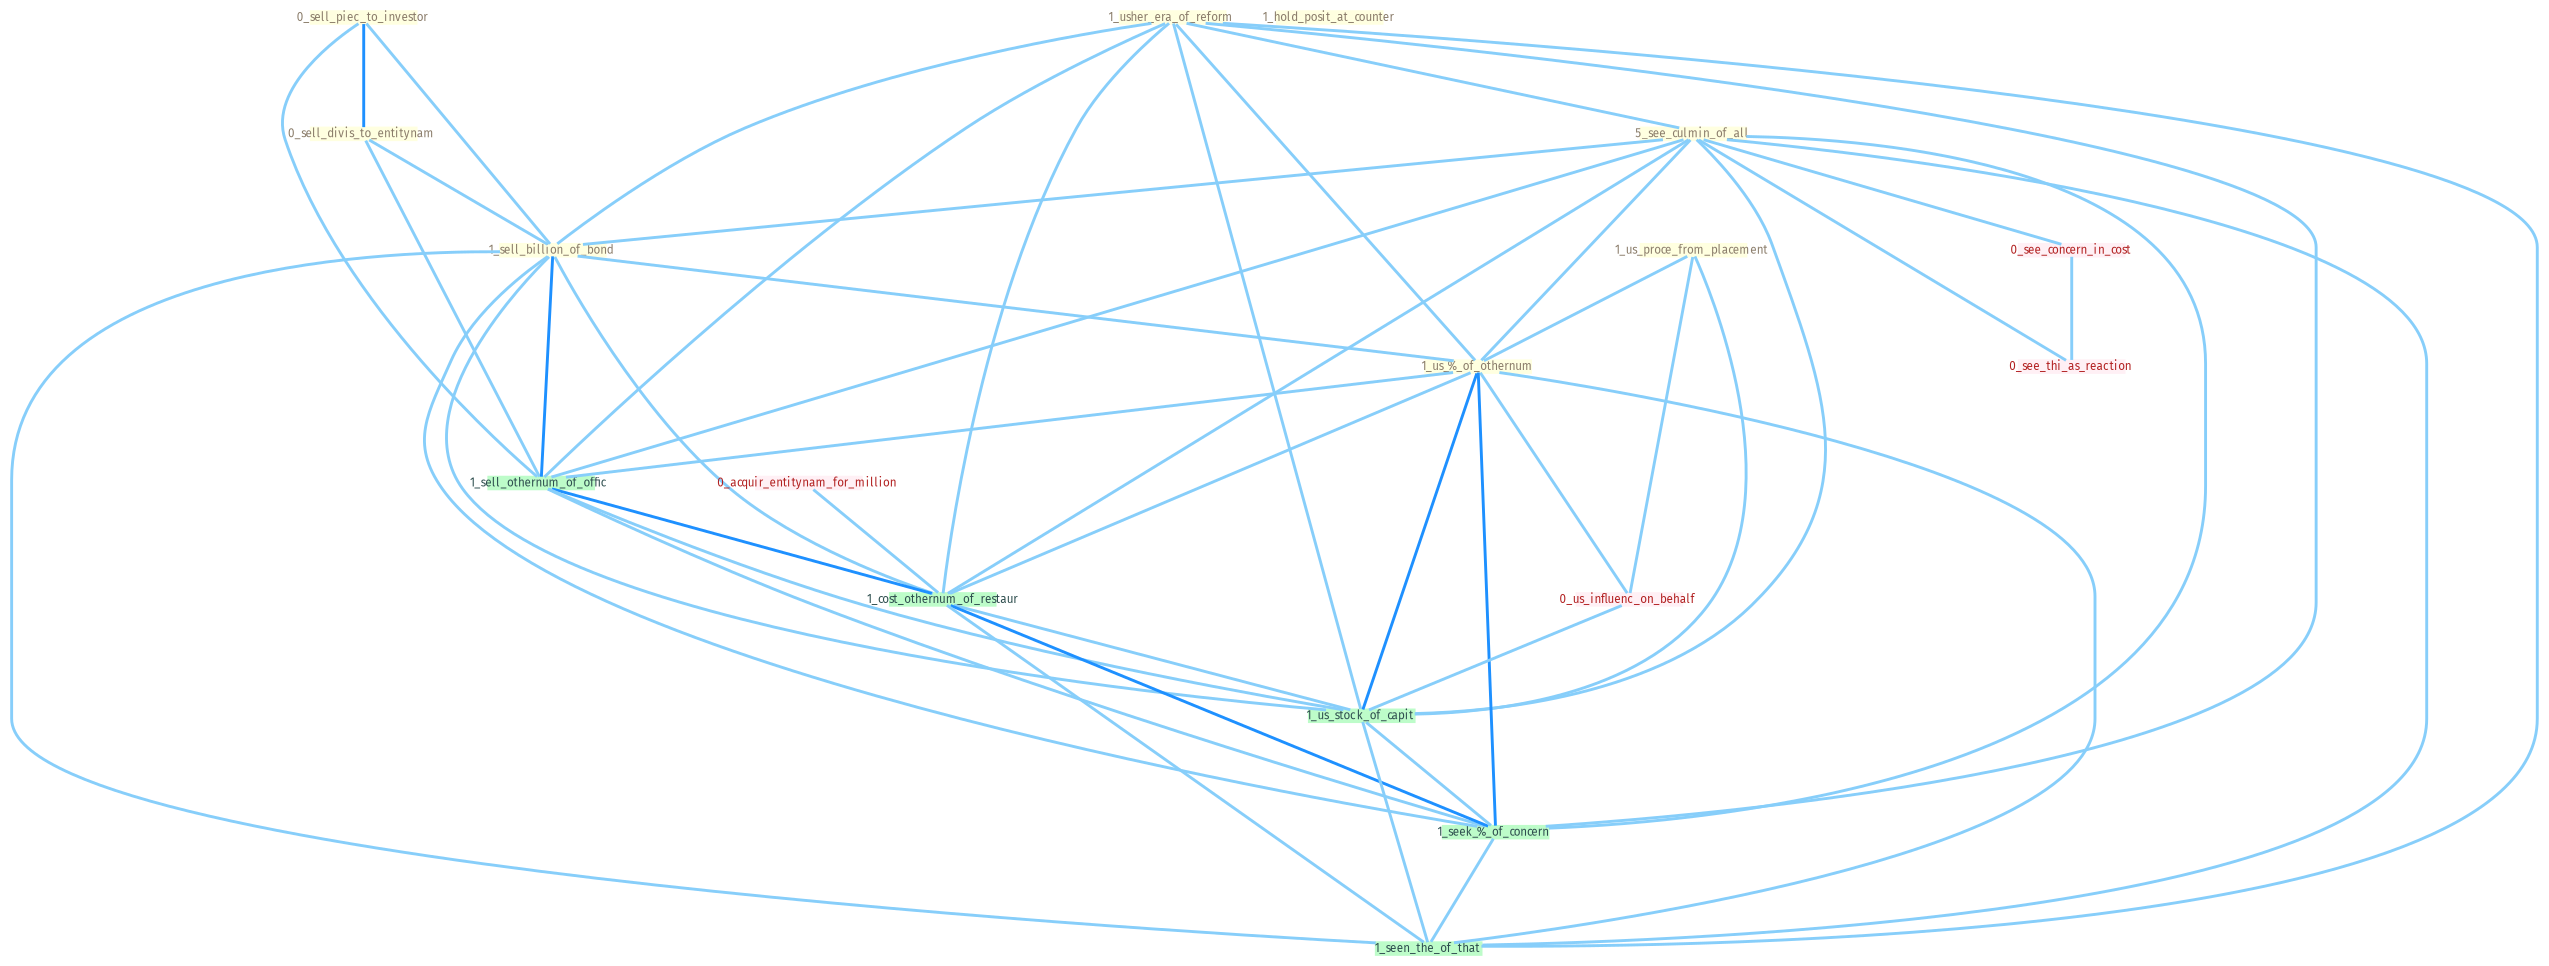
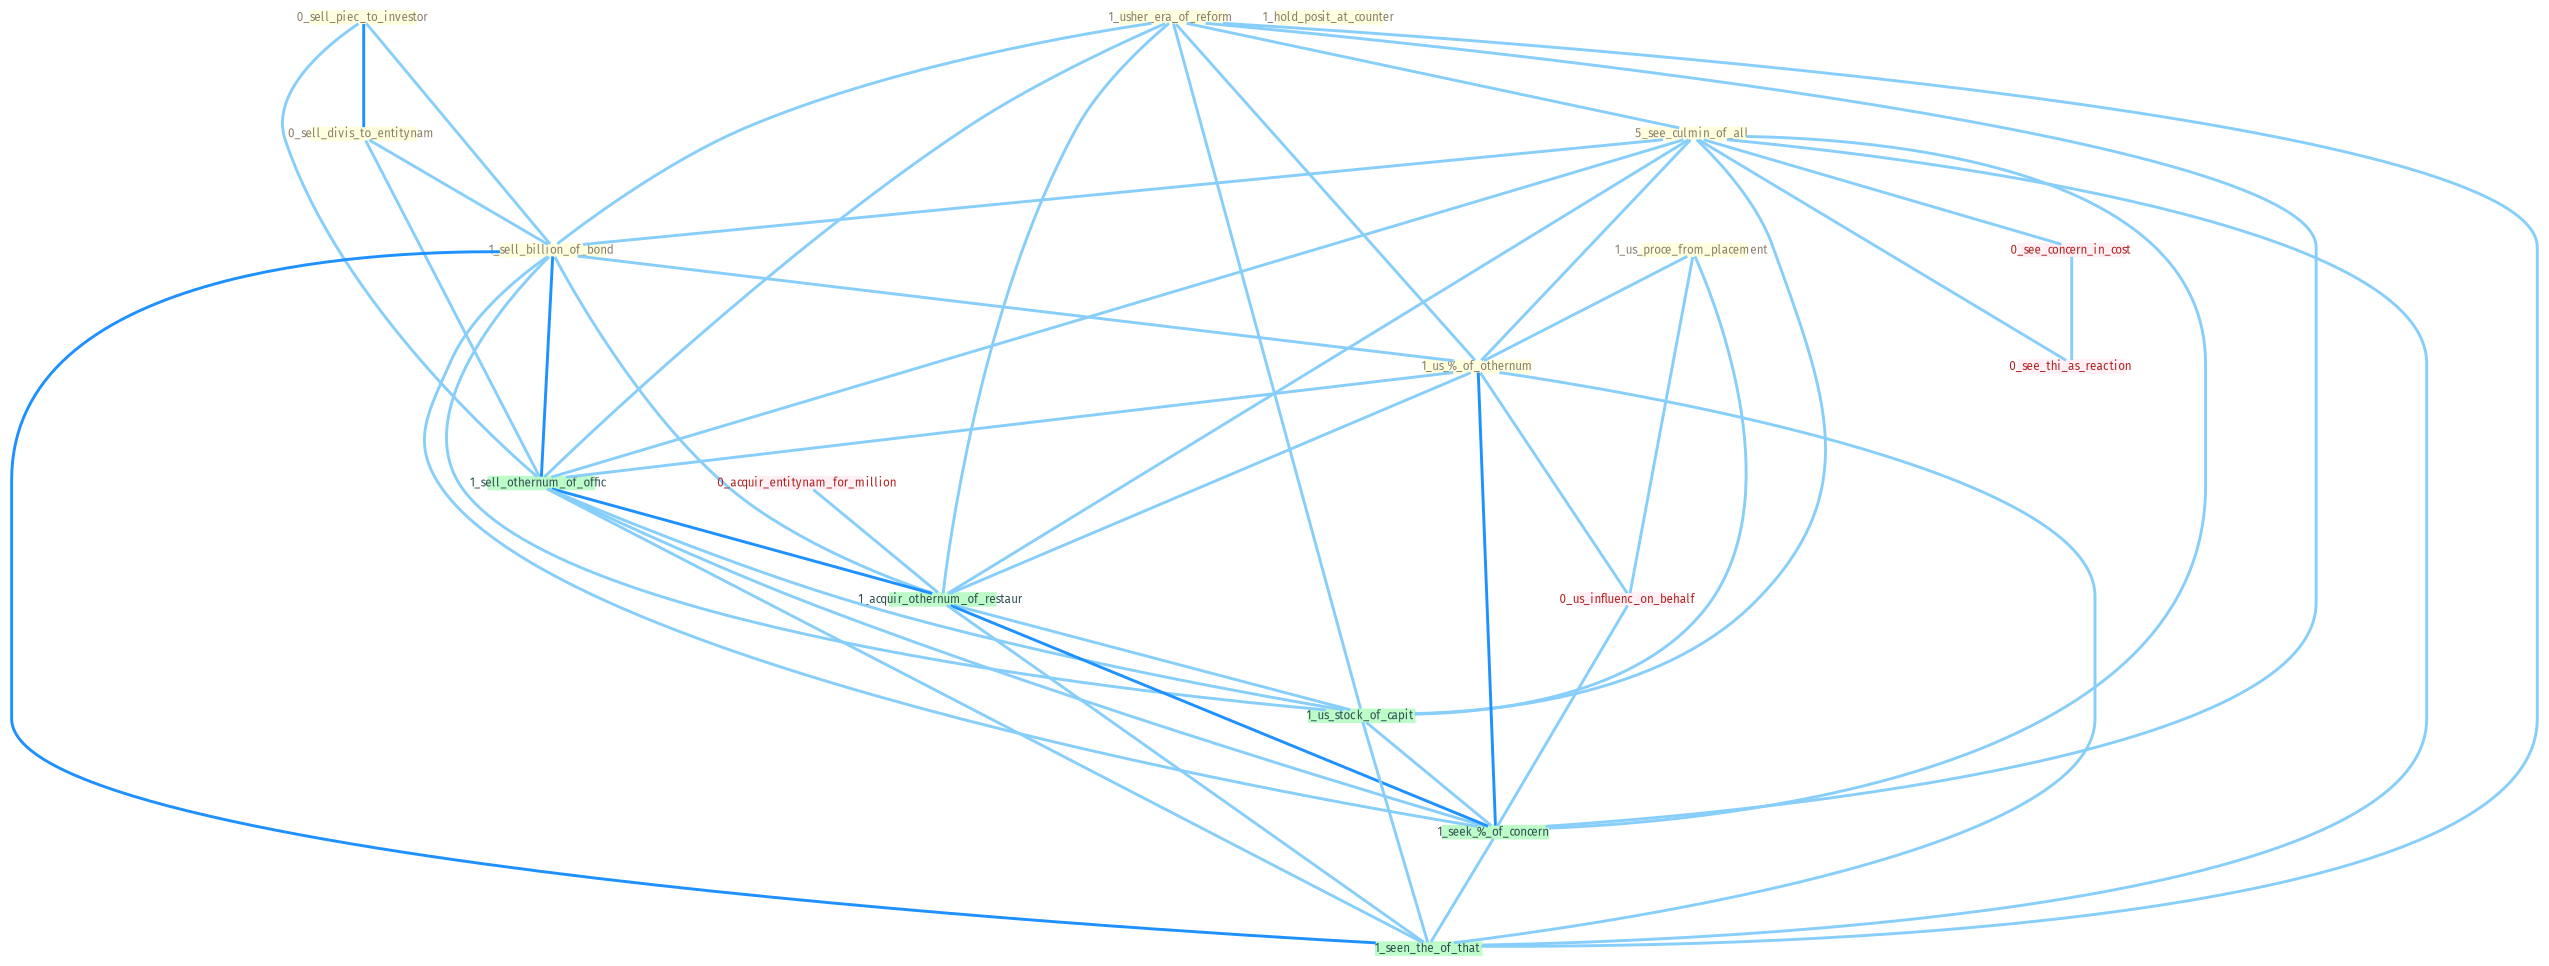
edge "1_us_%_of_othernum" -- "1_us_stock_of_capit": removed
node "1_cost_othernum_of_restaur": label "1_cost_othernum_of_restaur" -> "1_acquir_othernum_of_restaur"
edge "0_us_influenc_on_behalf" -- "1_us_stock_of_capit": now "0_us_influenc_on_behalf" -- "1_seek_%_of_concern"
edge "1_sell_othernum_of_offic" -- "1_seen_the_of_that": added
edge "1_sell_billion_of_bond" -- "1_seen_the_of_that": color #87cefa -> #1e90ff
